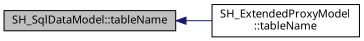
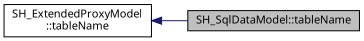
edge "SH_ExtendedProxyModel ::tableName" -> "SH_SqlDataModel::tableName": reversed
